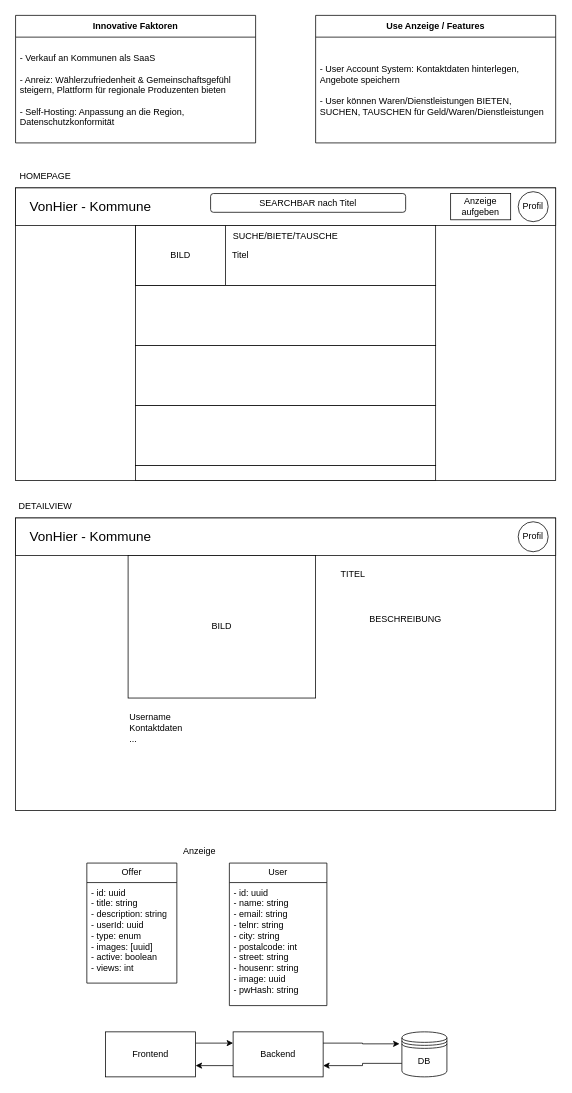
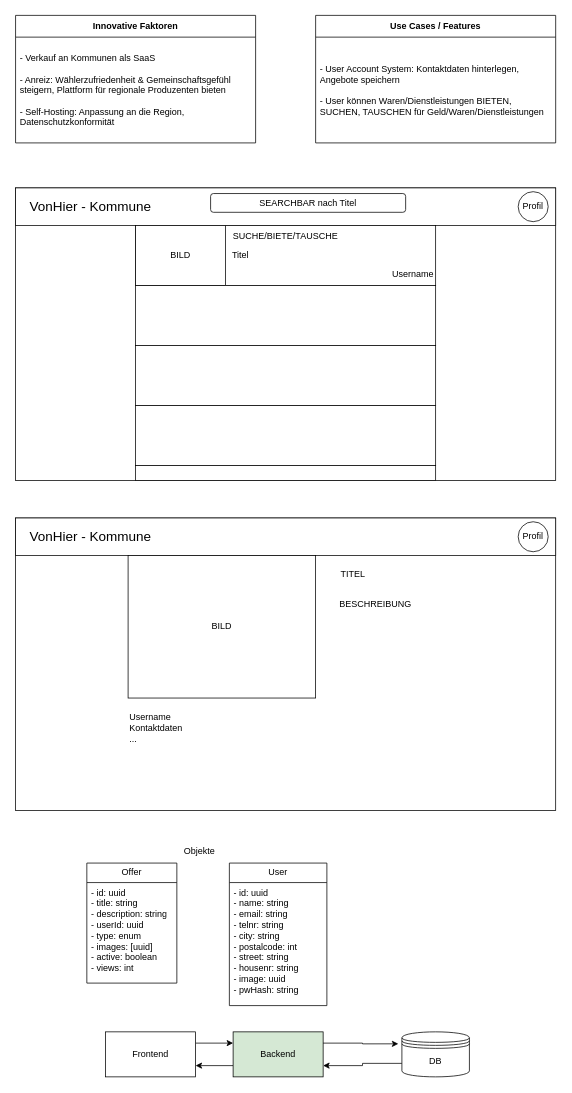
node "Use Anzeige / Features": label "Use Anzeige / Features" -> "Use Cases / Features"
node "HOMEPAGE": removed
node "Anzeige aufgeben": removed
node "Username": added
node "DETAILVIEW": removed
node "BESCHREIBUNG": moved (405, 619) -> (375, 604)
node "Anzeige": label "Anzeige" -> "Objekte"
node "Backend": fillcolor #ffffff -> #d5e8d4
node "DB": size 45x45 -> 68x45
